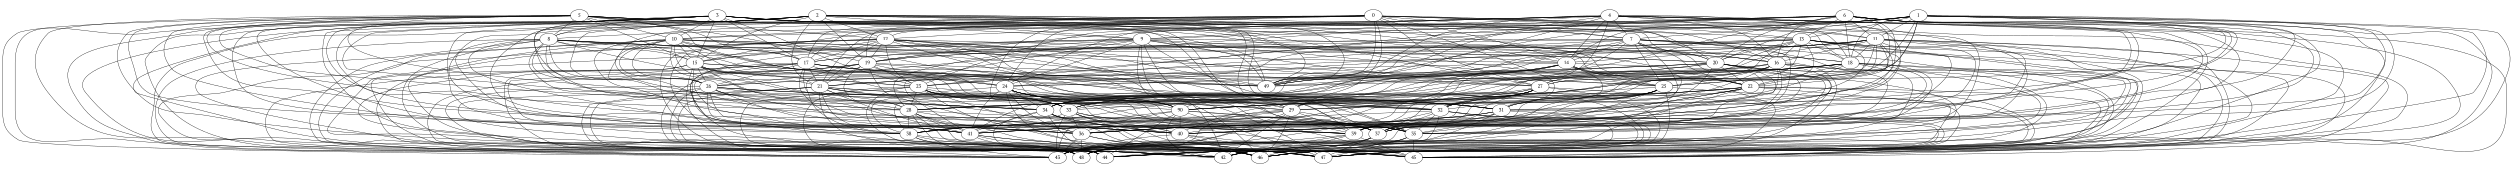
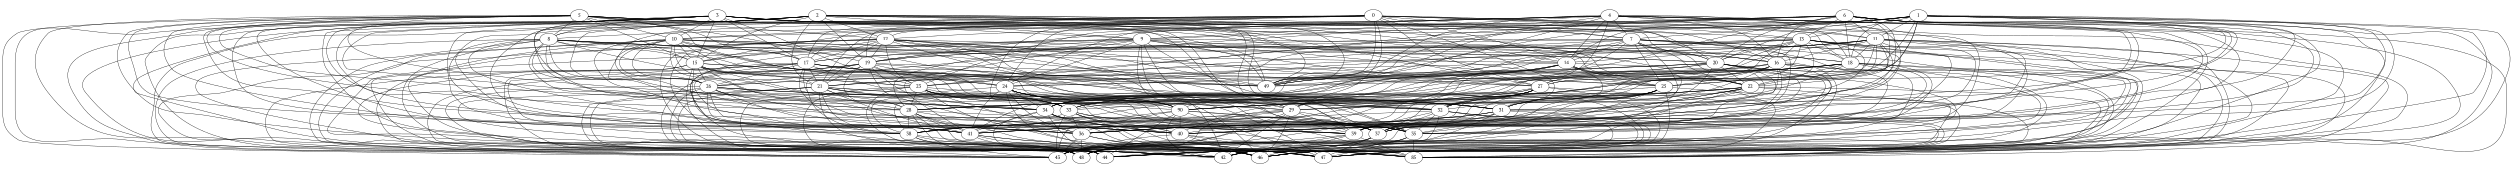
edge "19" -- "34": added
edge "22" -- "47": now "22" -- "31"
node "45": label "45" -> "85"
